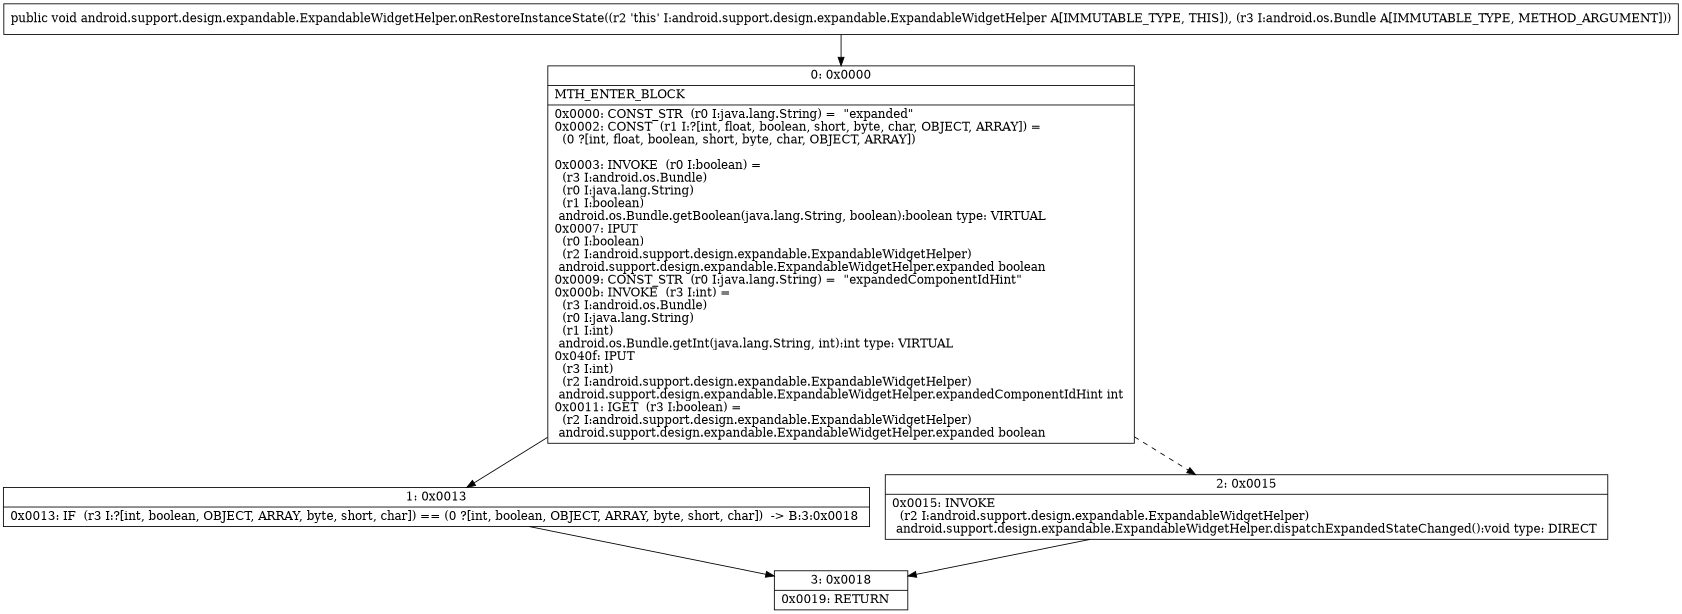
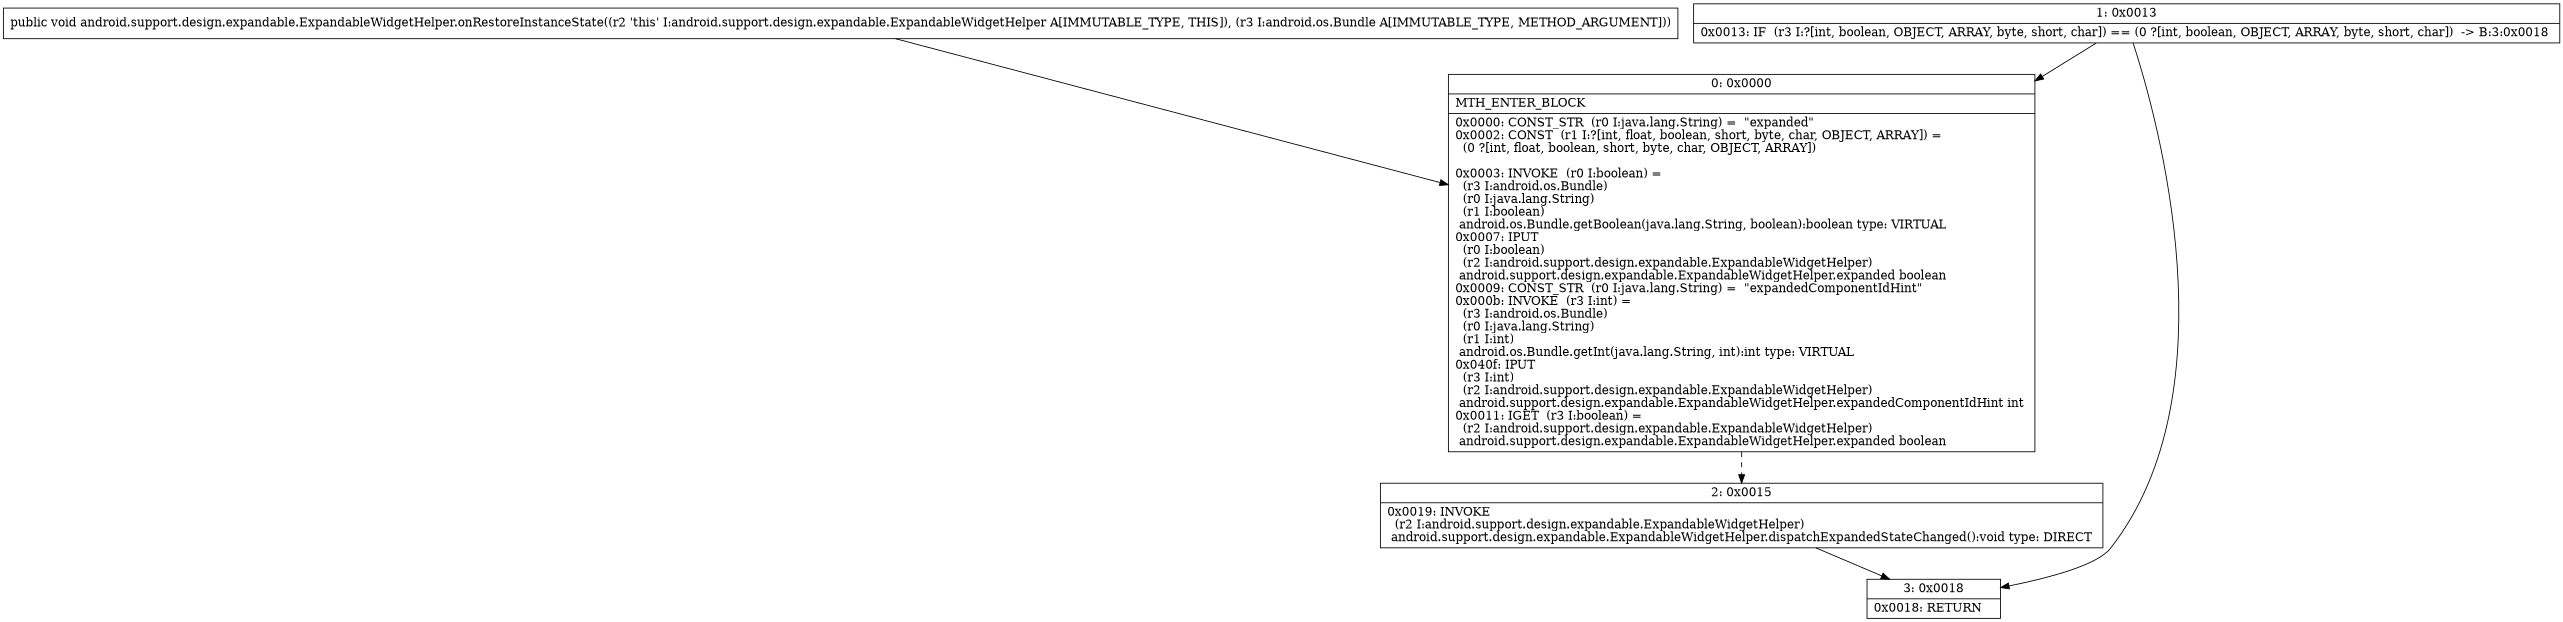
edge "0: 0x0000" -> "1: 0x0013": reversed
node "2: 0x0015": text "0x0015: INVOKE" -> "0x0019: INVOKE"
node "3: 0x0018": text "0x0019: RETURN" -> "0x0018: RETURN"
